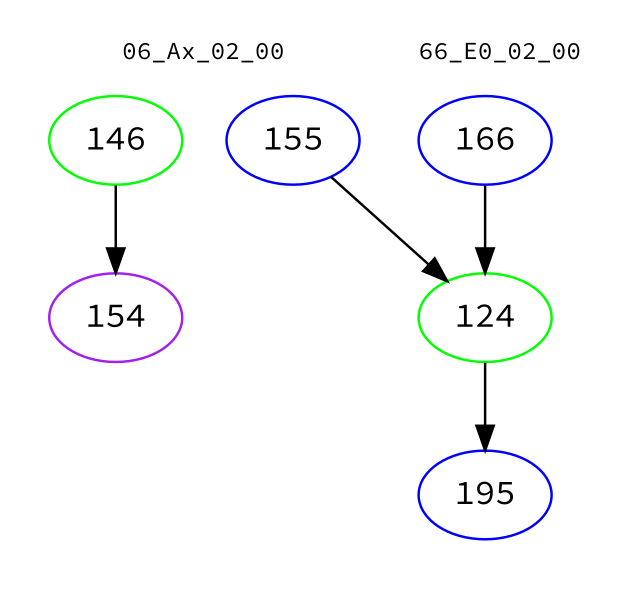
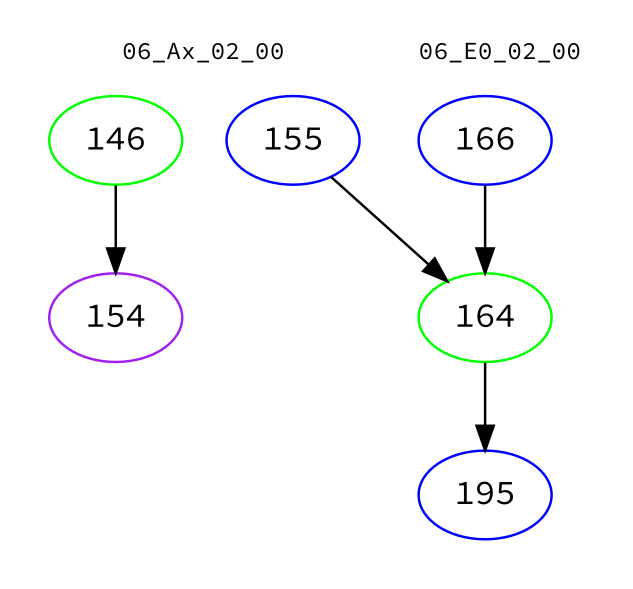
cluster "66_E0_02_00": label "66_E0_02_00" -> "06_E0_02_00"
node "124": label "124" -> "164"
